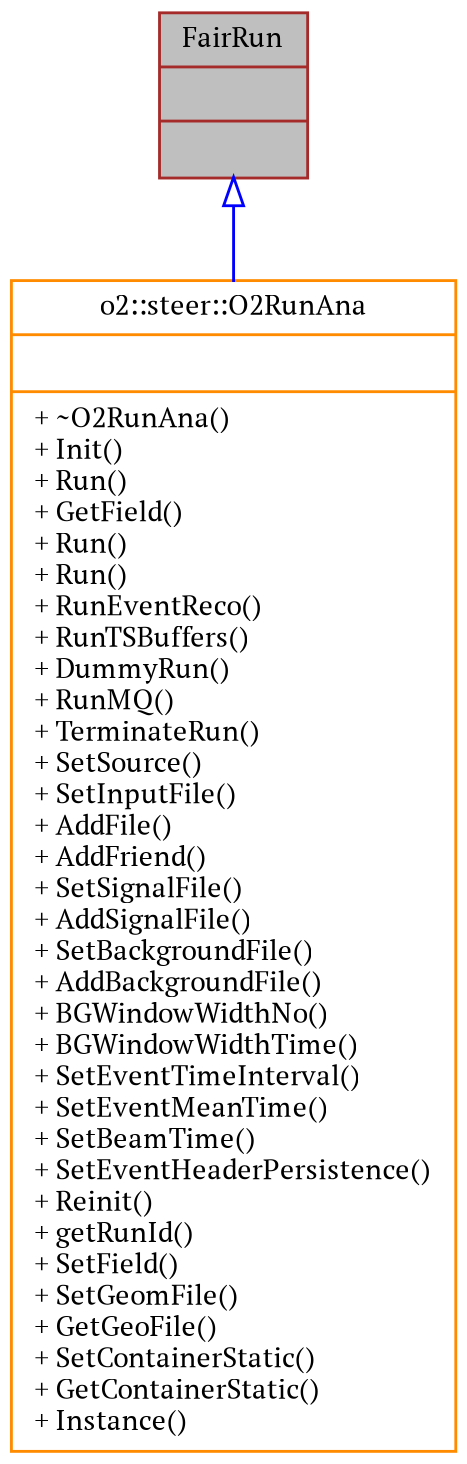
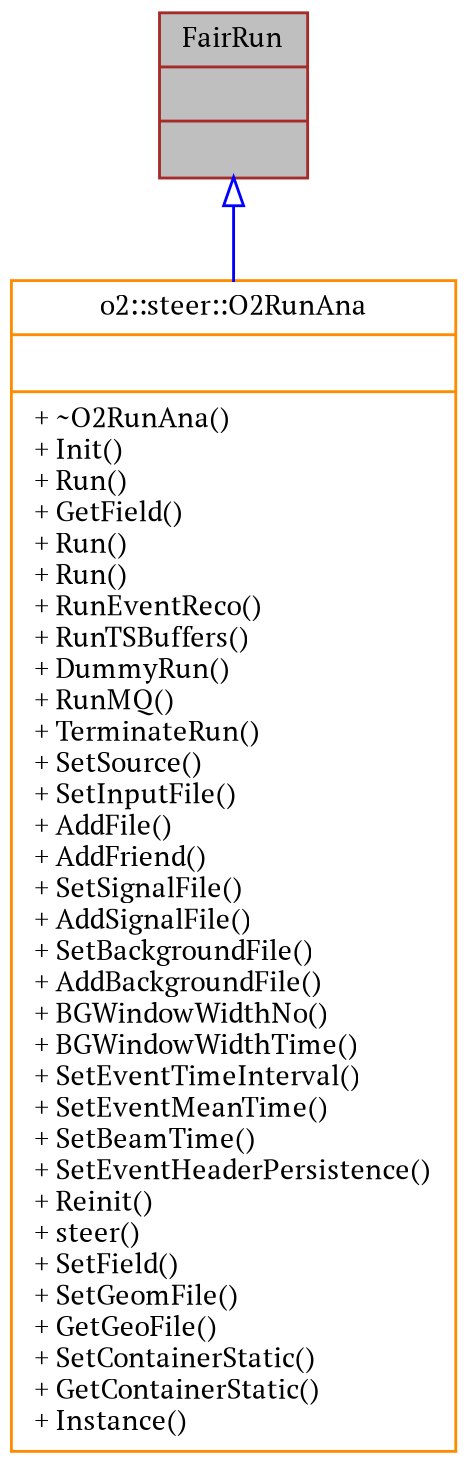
node "o2::steer::O2RunAna": text "+ getRunId()" -> "+ steer()"
